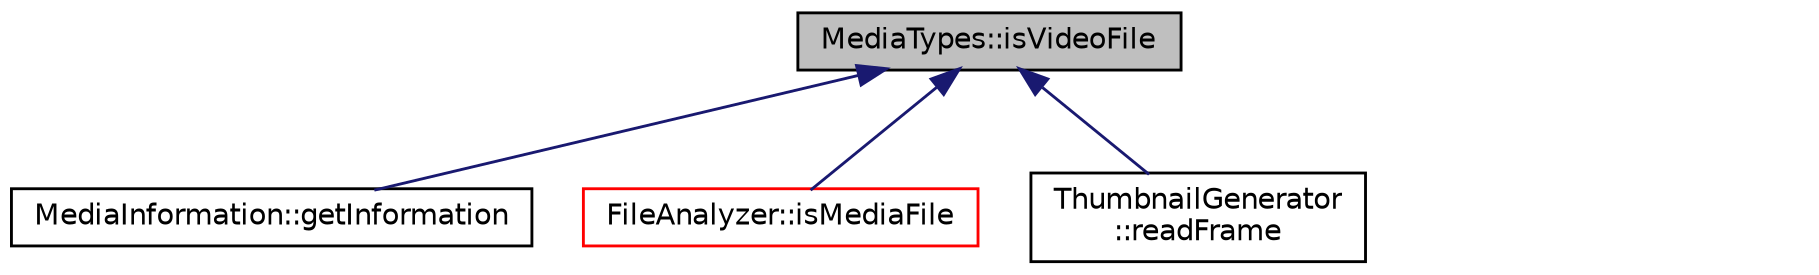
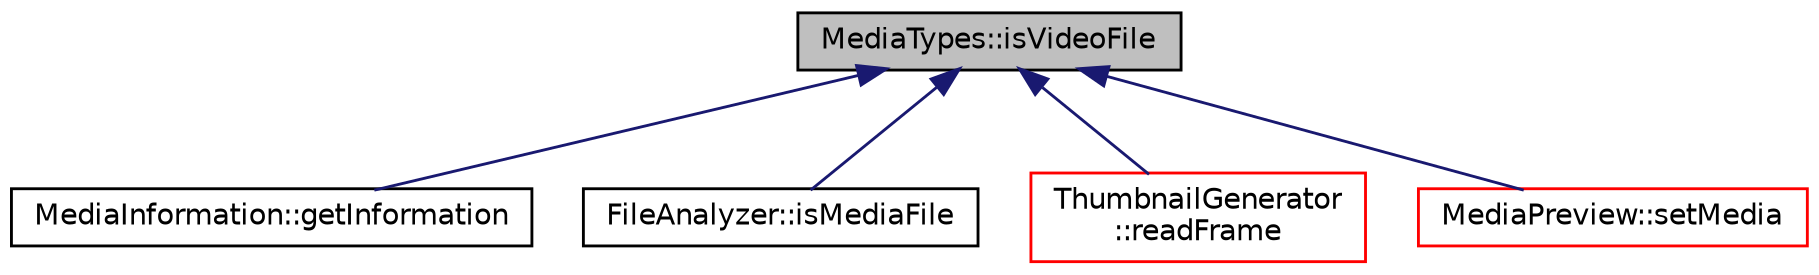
node "FileAnalyzer::isMediaFile": color red -> black
node "ThumbnailGenerator ::readFrame": color black -> red
node "MediaPreview::setMedia": added
